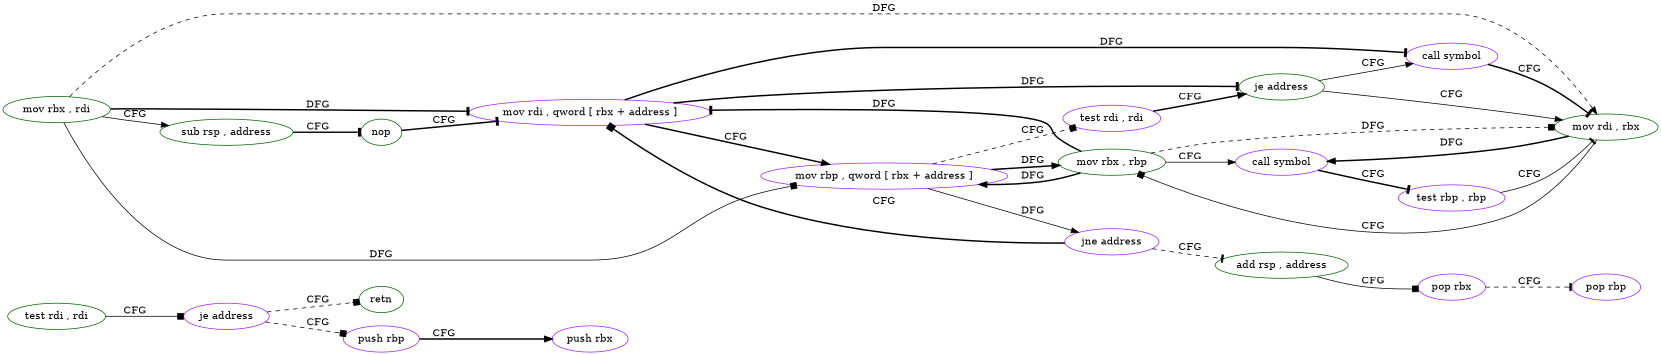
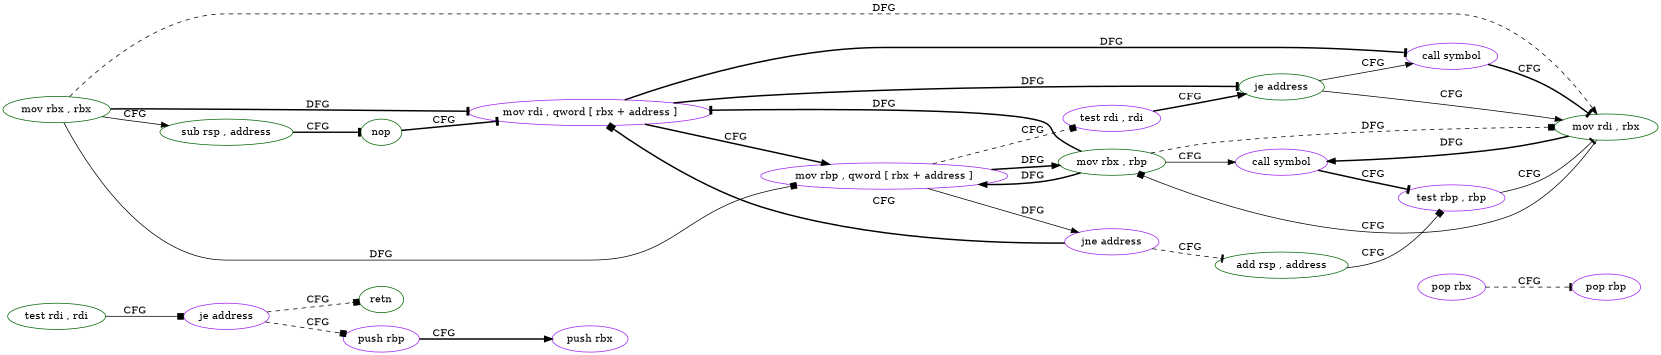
node "mov rbx , rdi": label "mov rbx , rdi" -> "mov rbx , rbx"
edge "add rsp , address" -> "pop rbx": now "add rsp , address" -> "test rbp , rbp"
